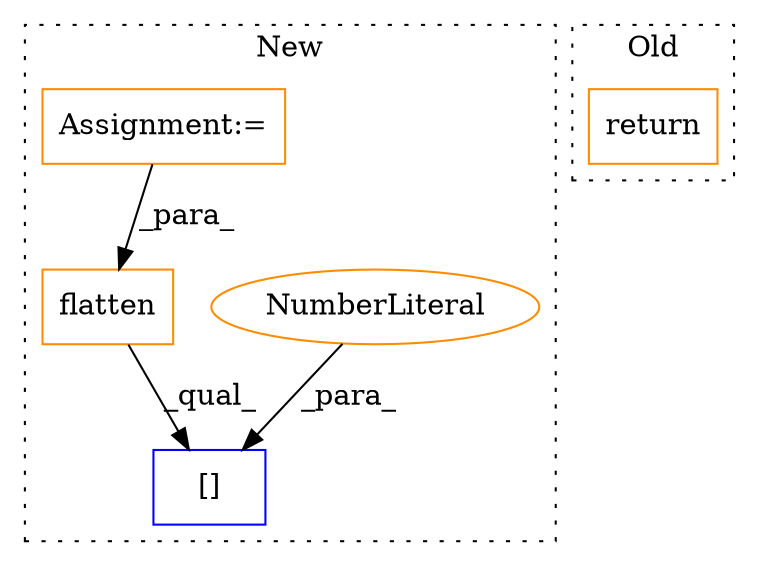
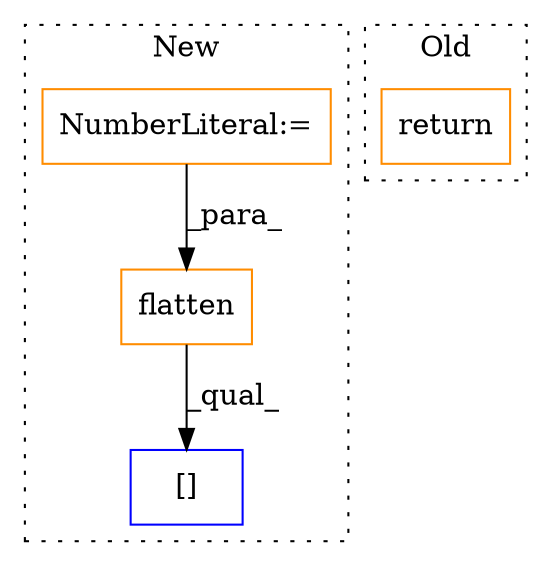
node "Assignment:=": label "Assignment:=" -> "NumberLiteral:="
node "NumberLiteral": removed
